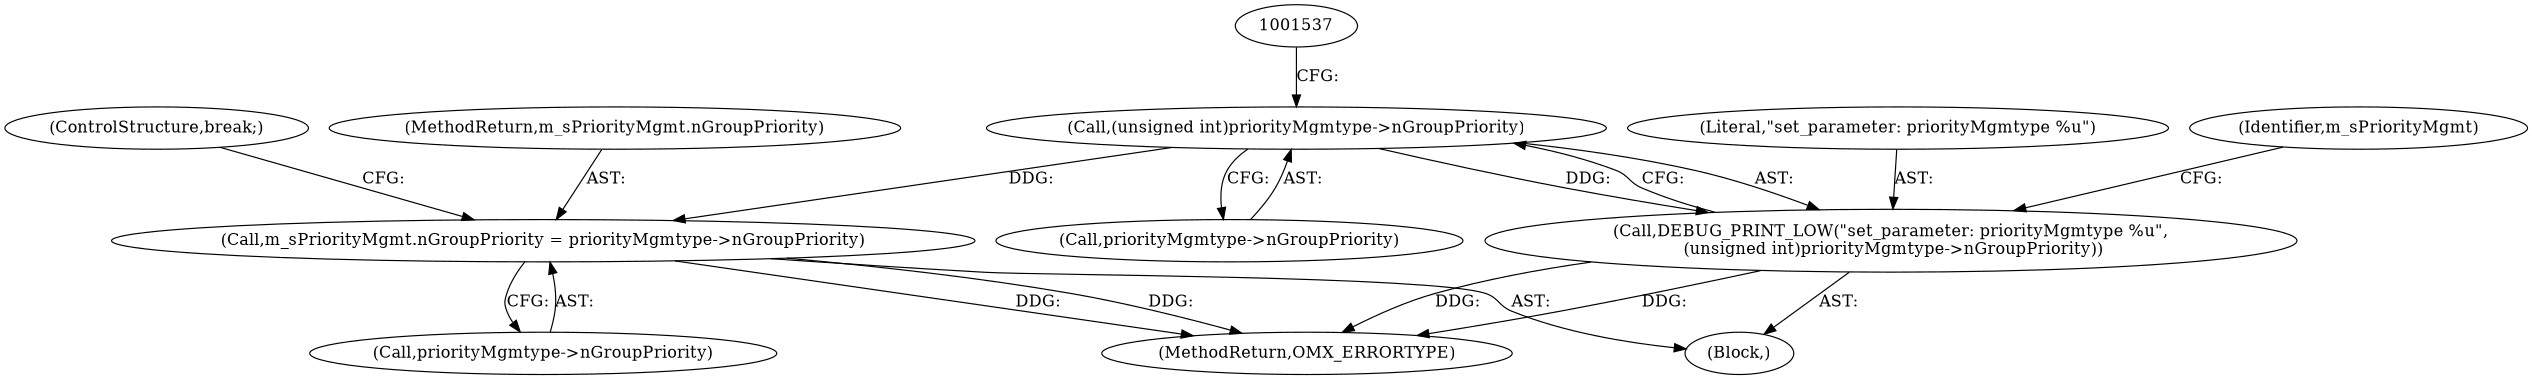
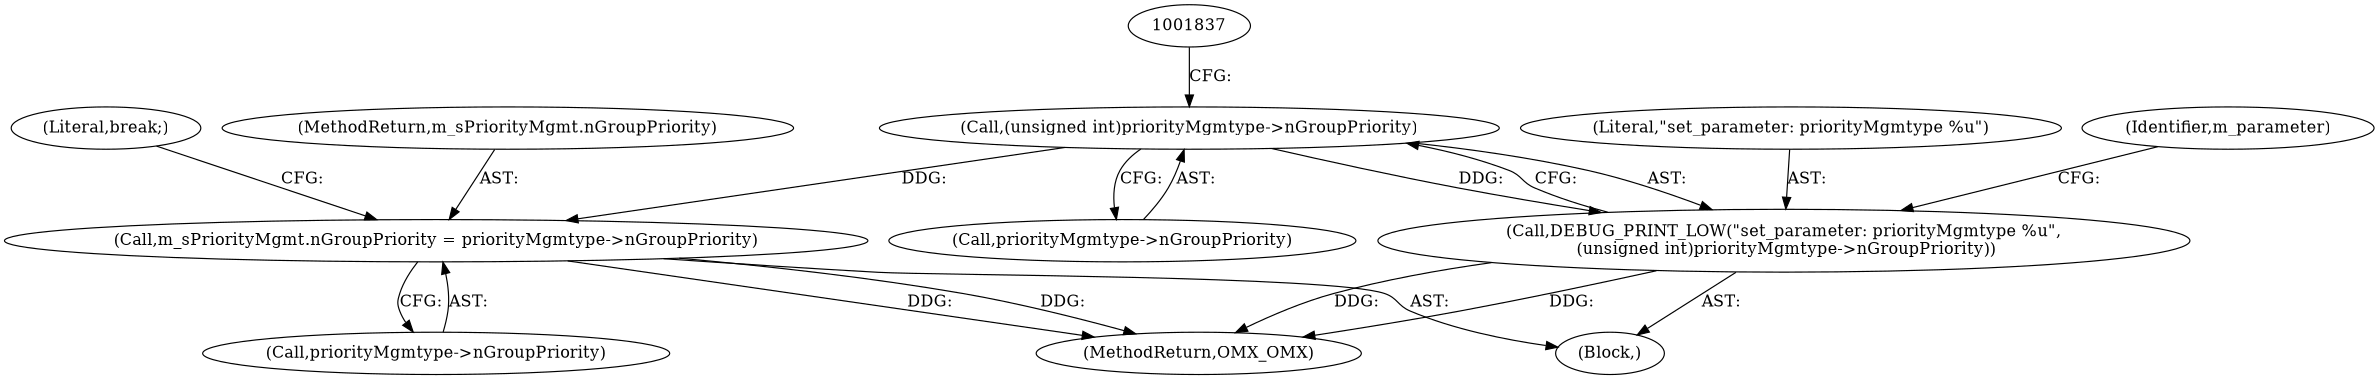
node "1001537": label "1001537" -> "1001837"
node "(ControlStructure,break;)": label "(ControlStructure,break;)" -> "(Literal,break;)"
node "(Identifier,m_sPriorityMgmt)": label "(Identifier,m_sPriorityMgmt)" -> "(Identifier,m_parameter)"
node "(MethodReturn,OMX_ERRORTYPE)": label "(MethodReturn,OMX_ERRORTYPE)" -> "(MethodReturn,OMX_OMX)"
